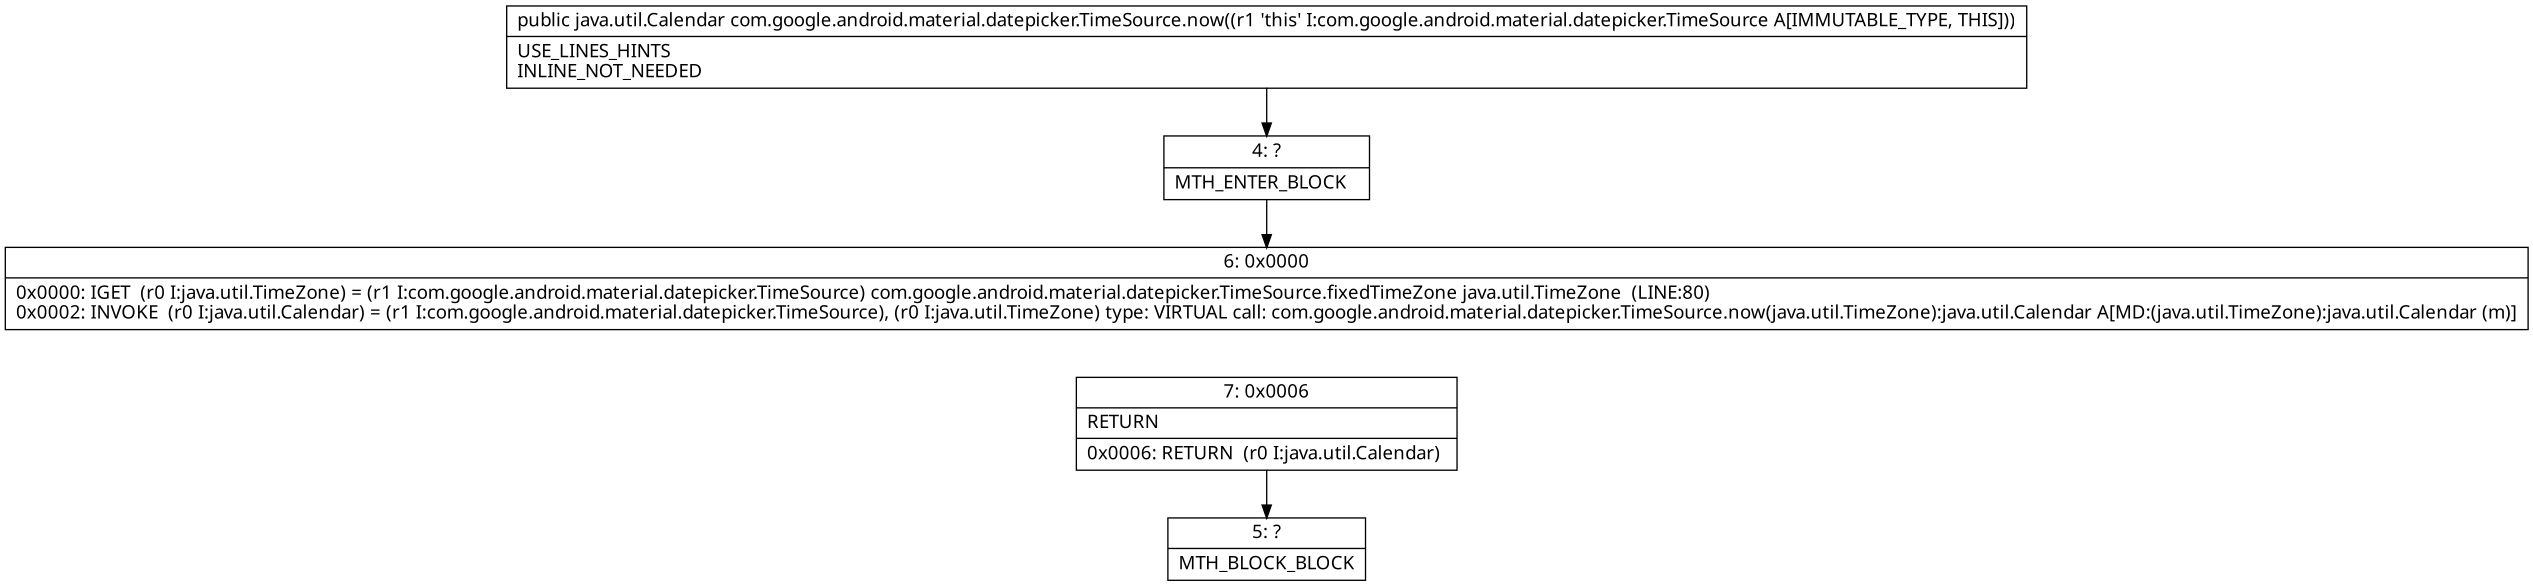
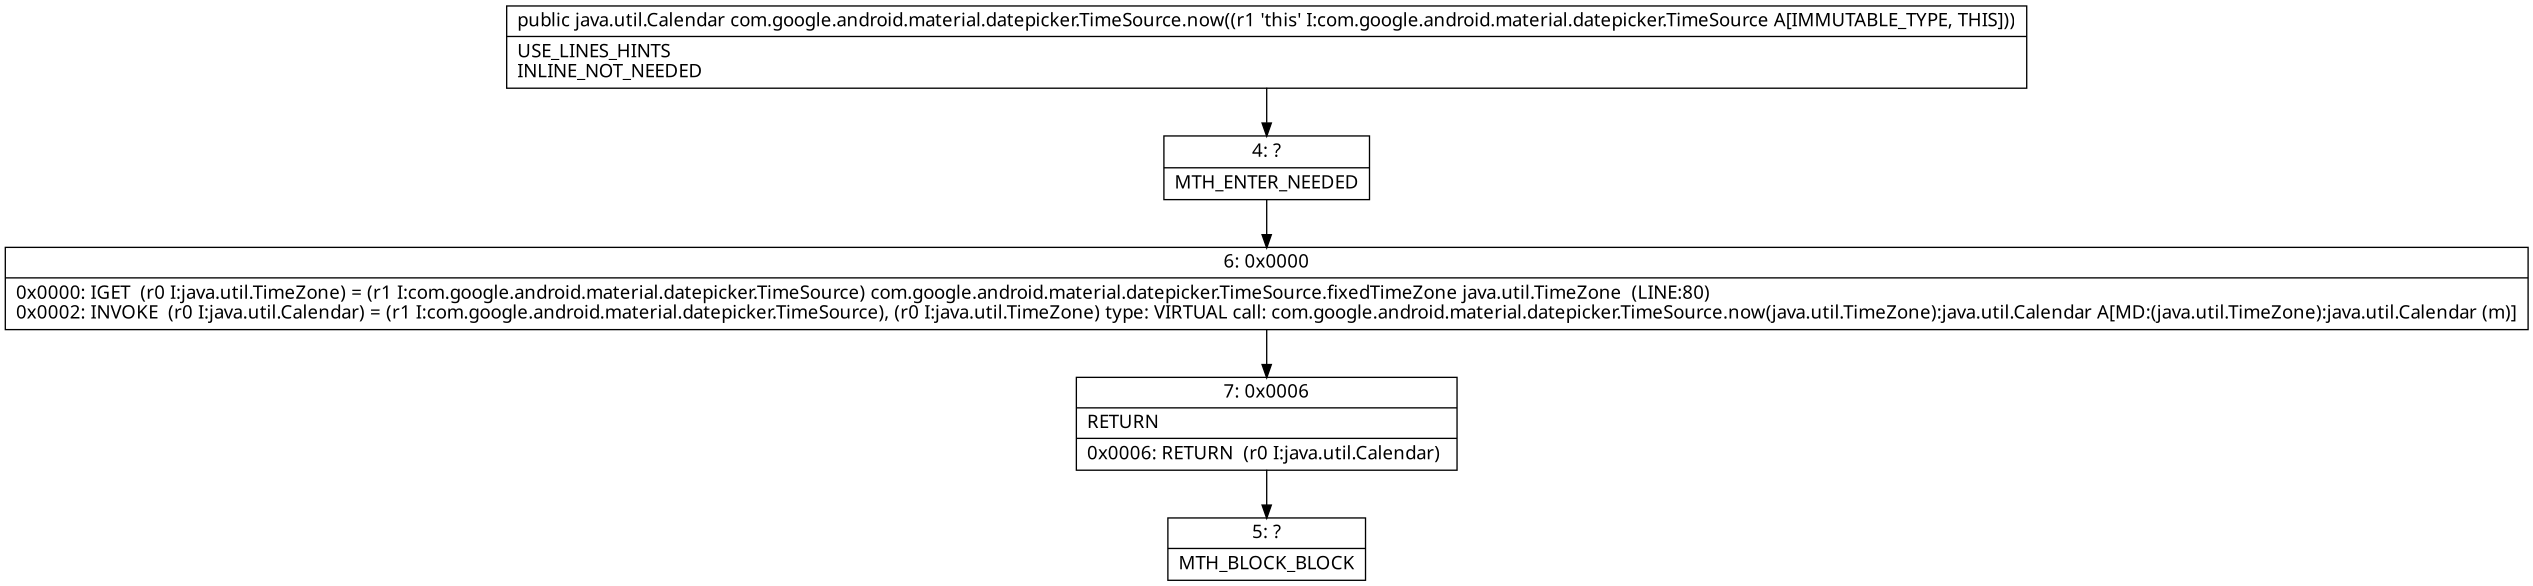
node "4: ?": text "MTH_ENTER_BLOCK" -> "MTH_ENTER_NEEDED"
edge "6: 0x0000" -> "7: 0x0006": added
